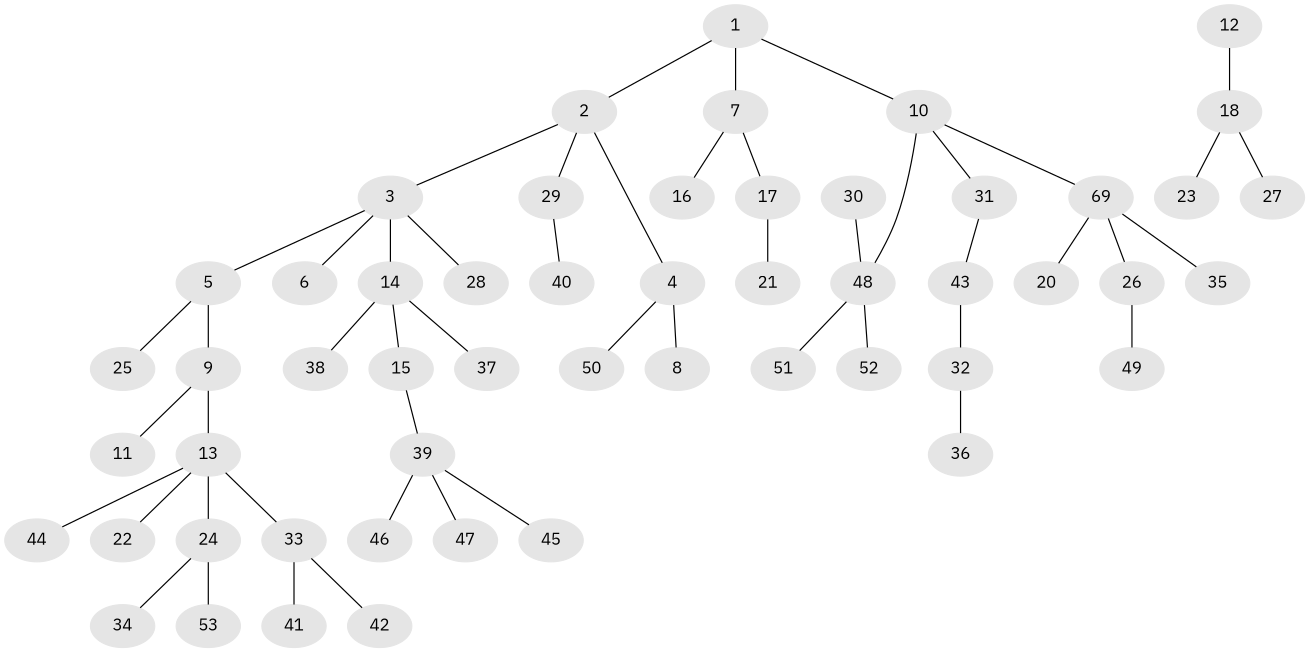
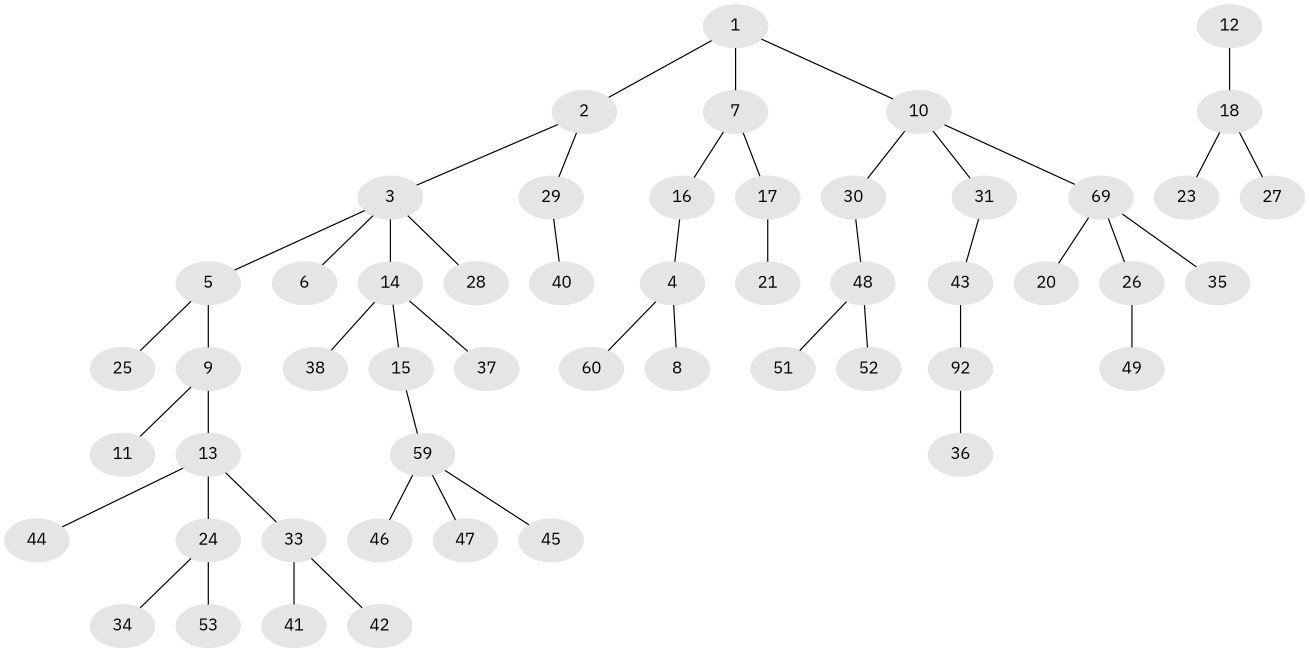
edge "2" -- "4": now "16" -- "4"
edge "10" -- "48": now "10" -- "30"
node "50": label "50" -> "60"
node "32": label "32" -> "92"
node "39": label "39" -> "59"
node "22": removed
